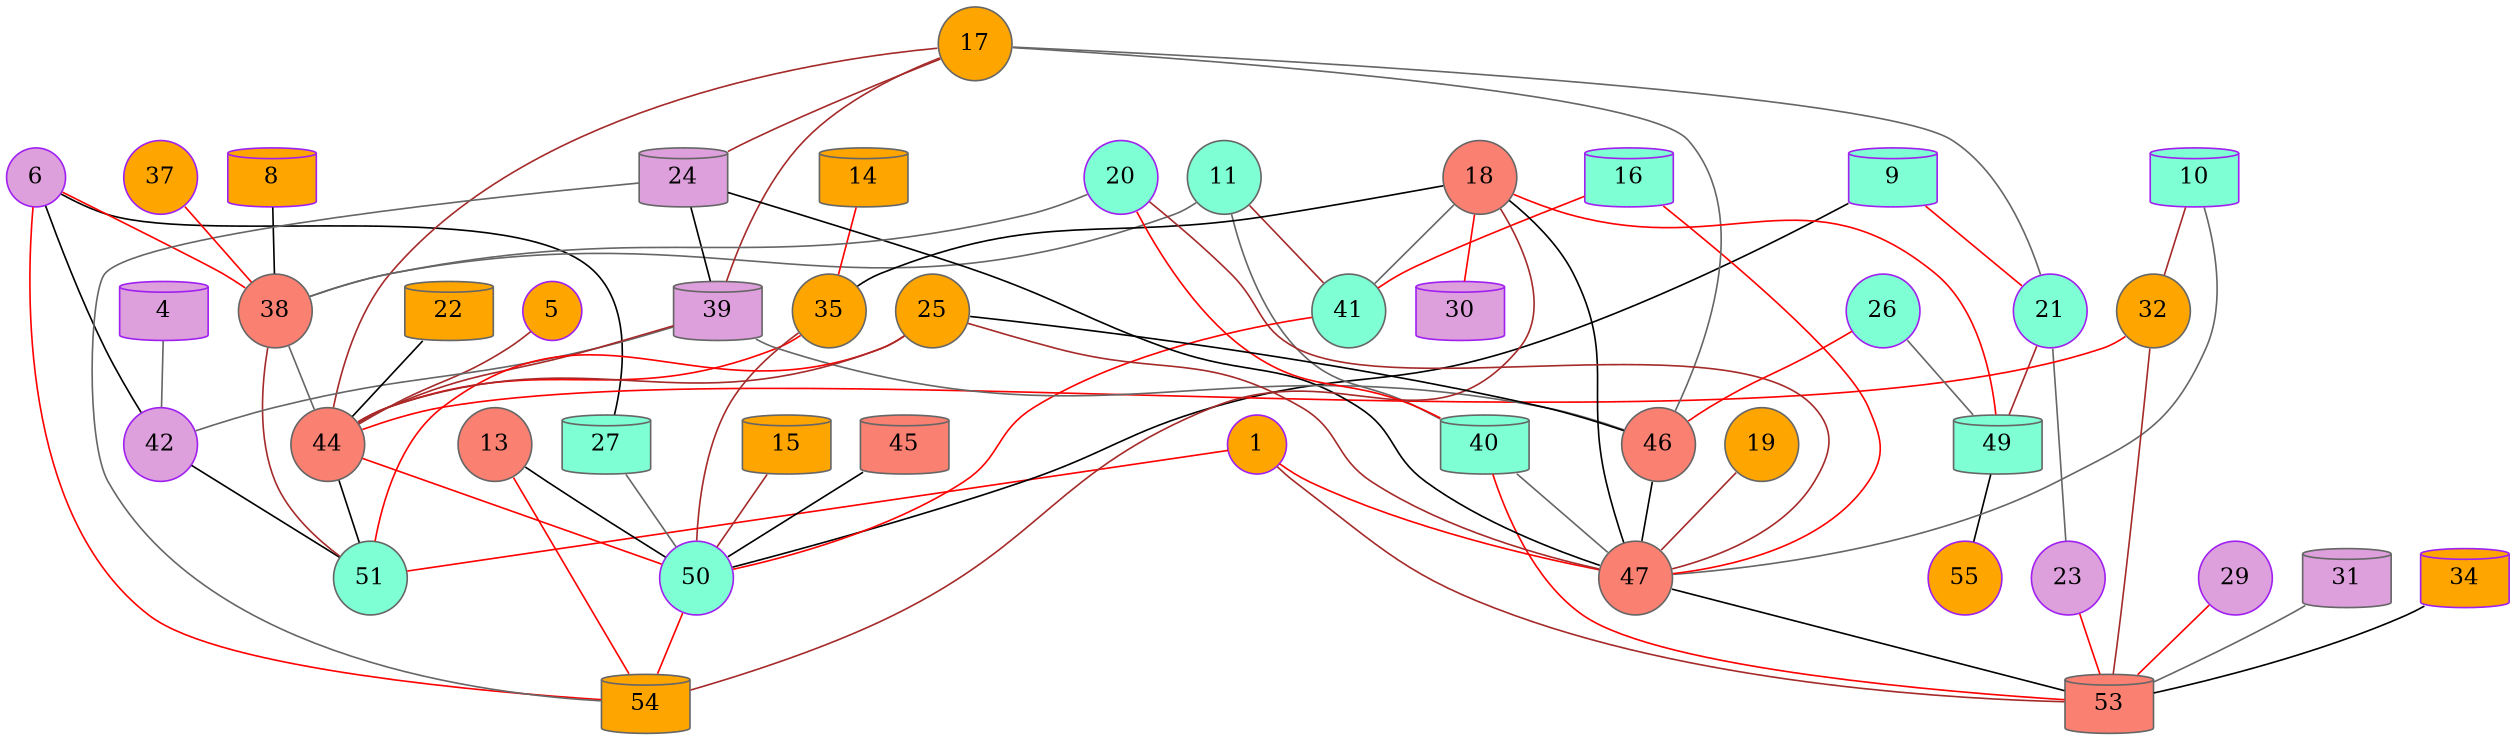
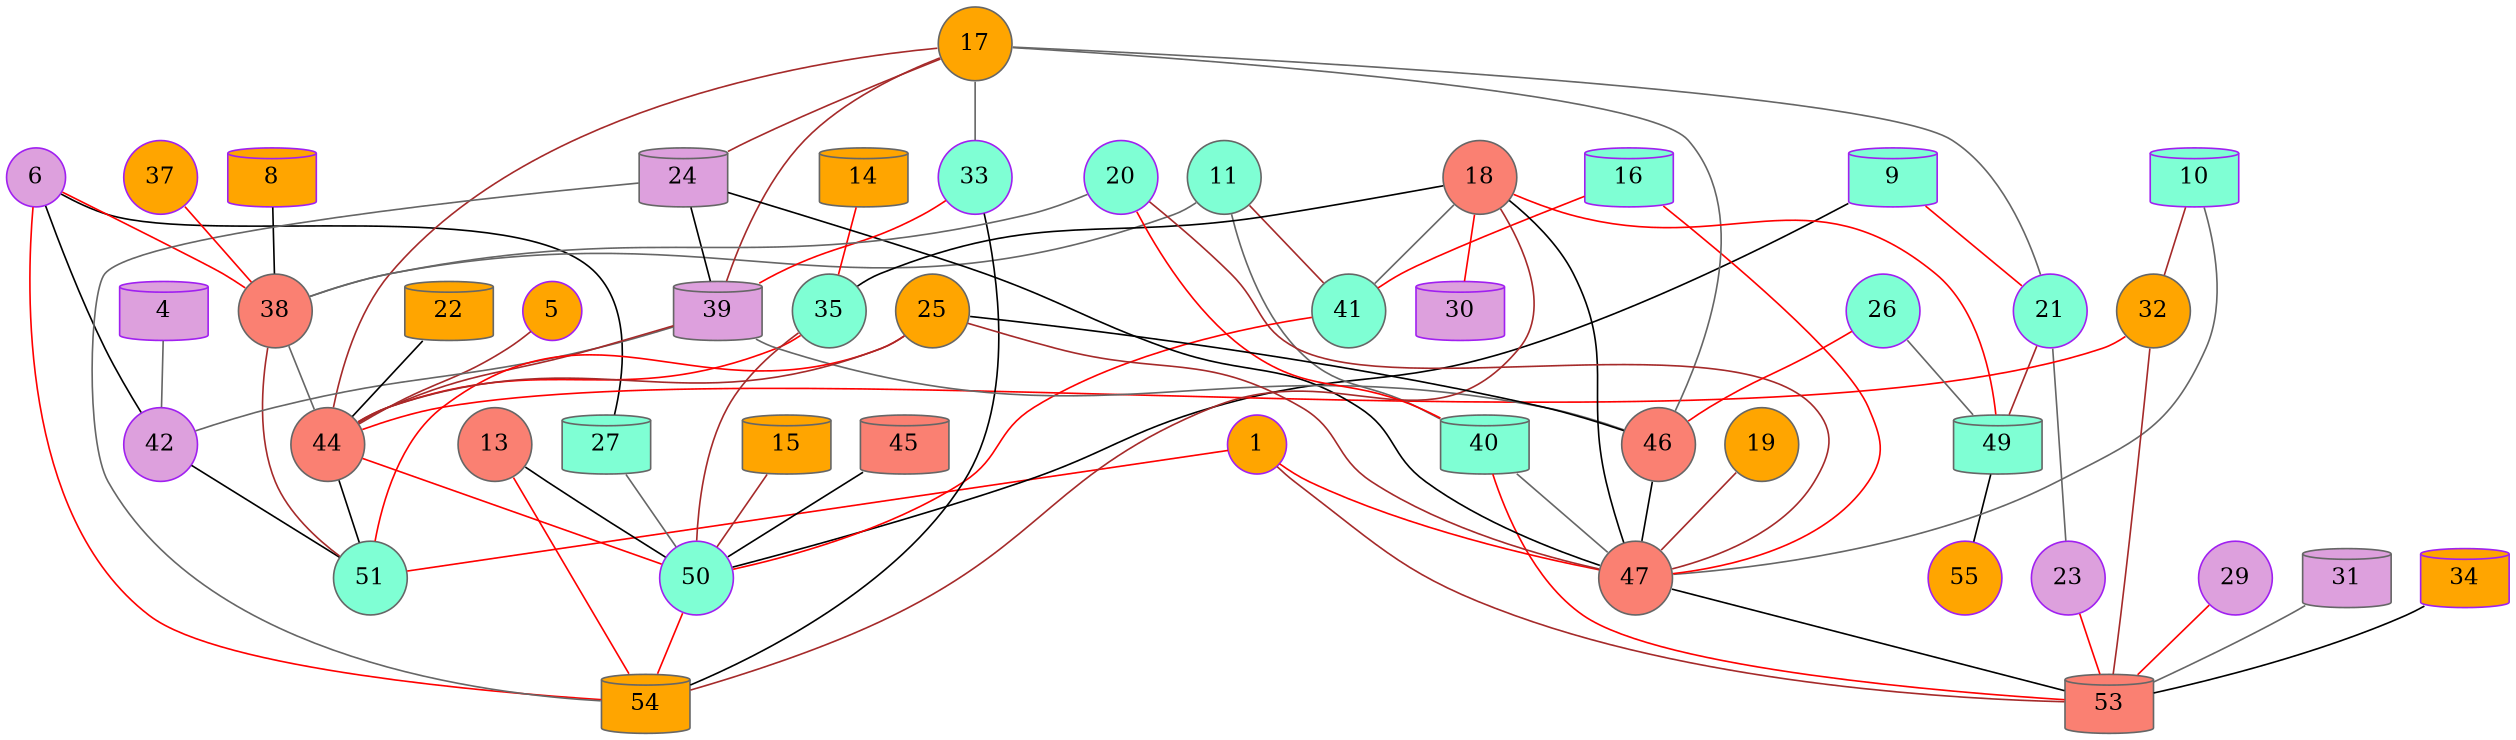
node "33": added
node "35": fillcolor orange -> aquamarine
